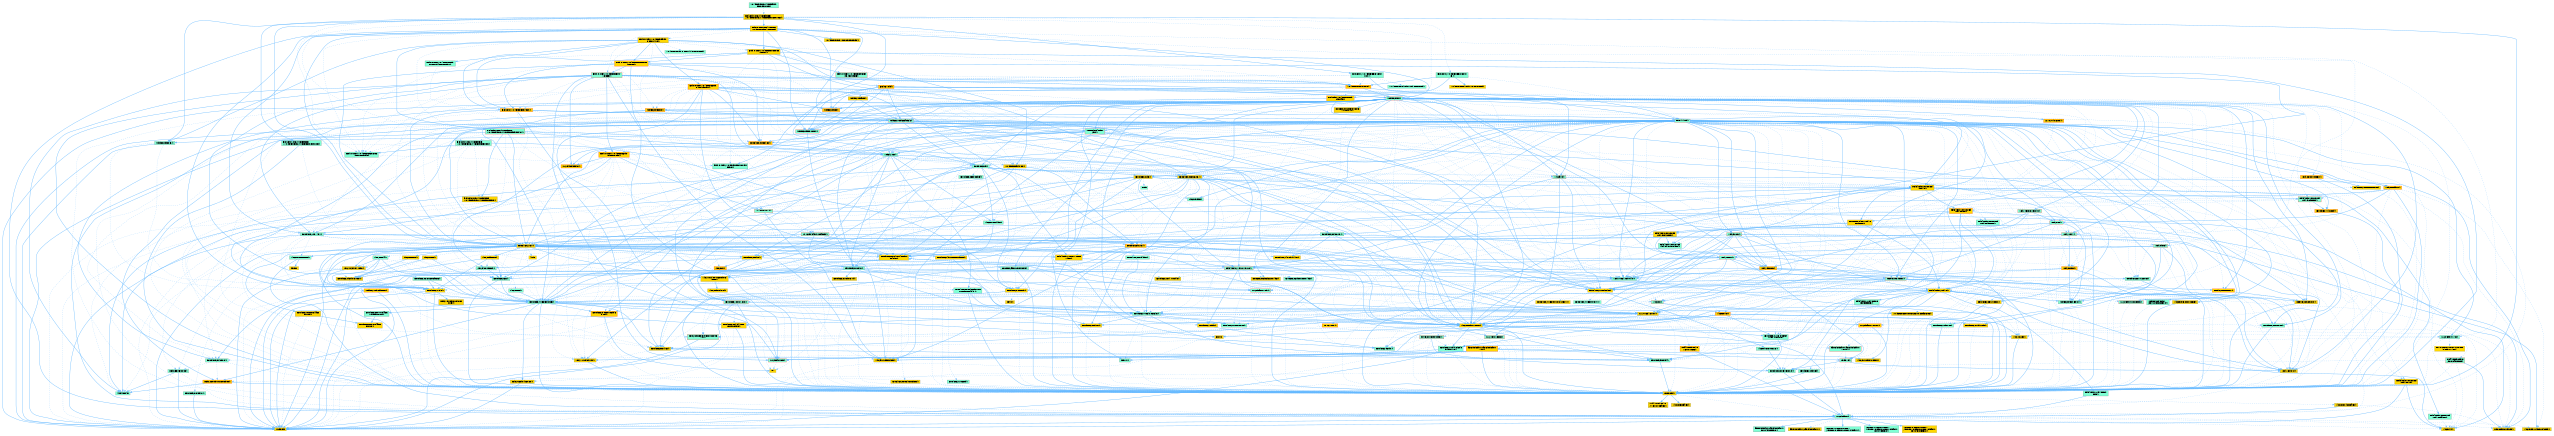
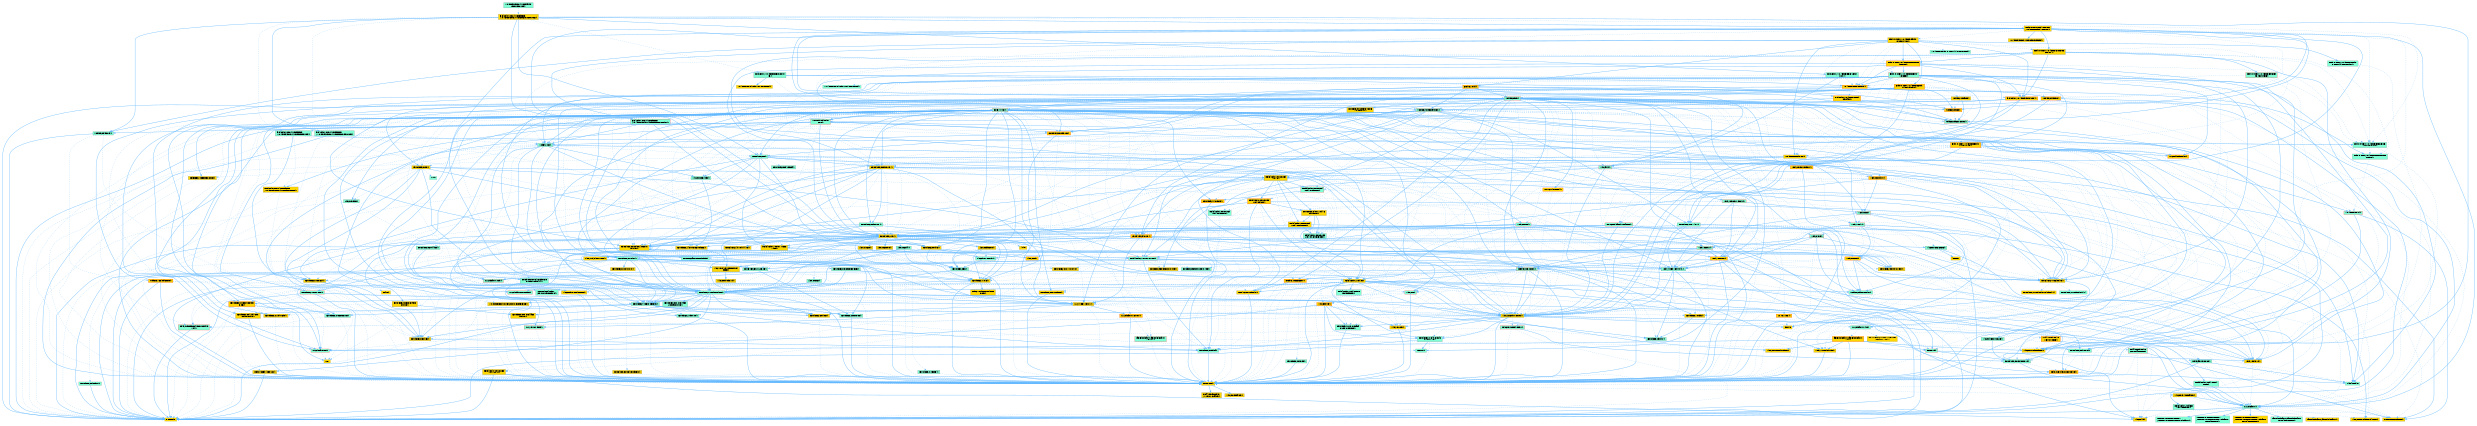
edge "UObject/Class.h" -> "UObject/ObjectPtr.h": now "MovieSceneSequenceID.h" -> "UObject/ObjectPtr.h"
node "Serialization/Structured ArchiveDefines.h": label "Serialization/Structured ArchiveDefines.h" -> "Serialization/UObject ArchiveDefines.h"
